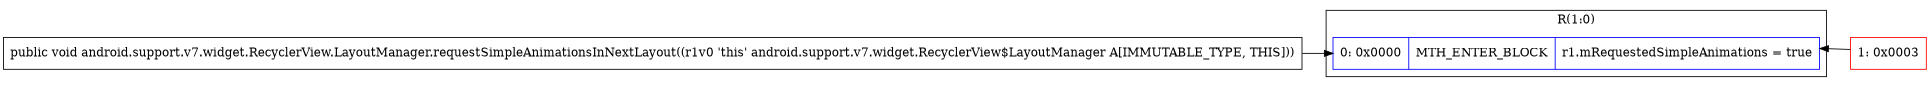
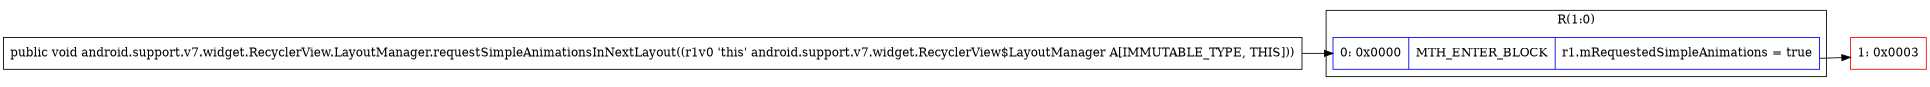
edge "1: 0x0003" -> "0: 0x0000": reversed
